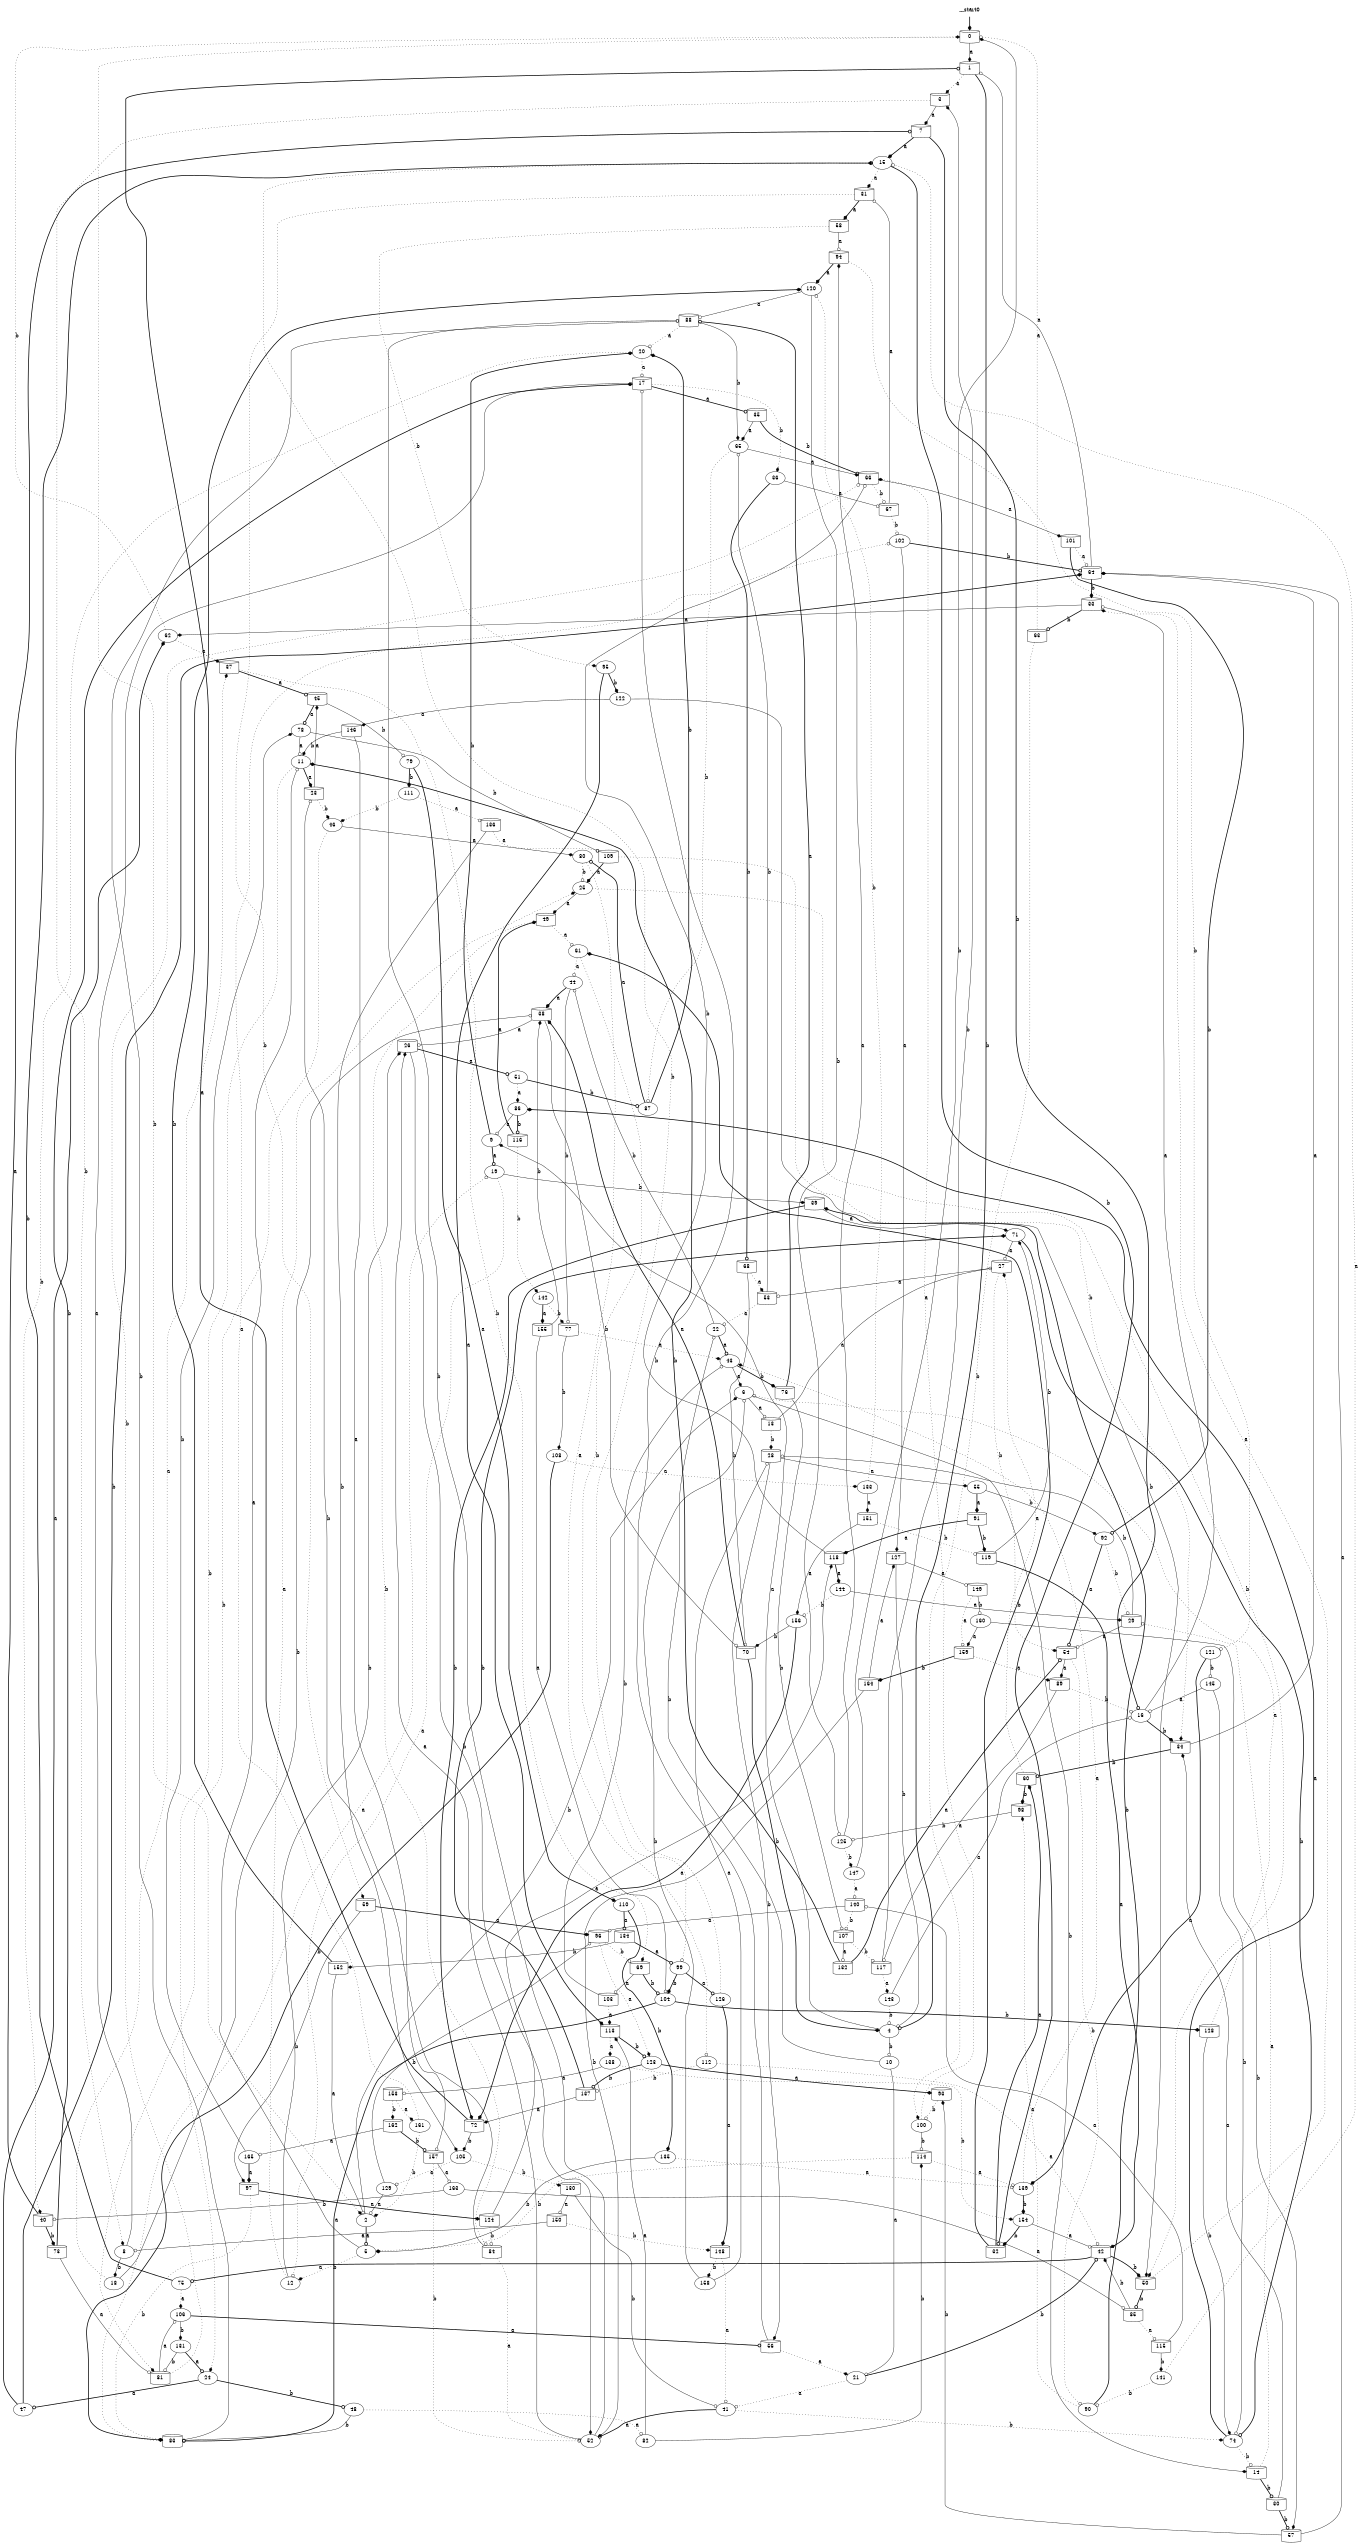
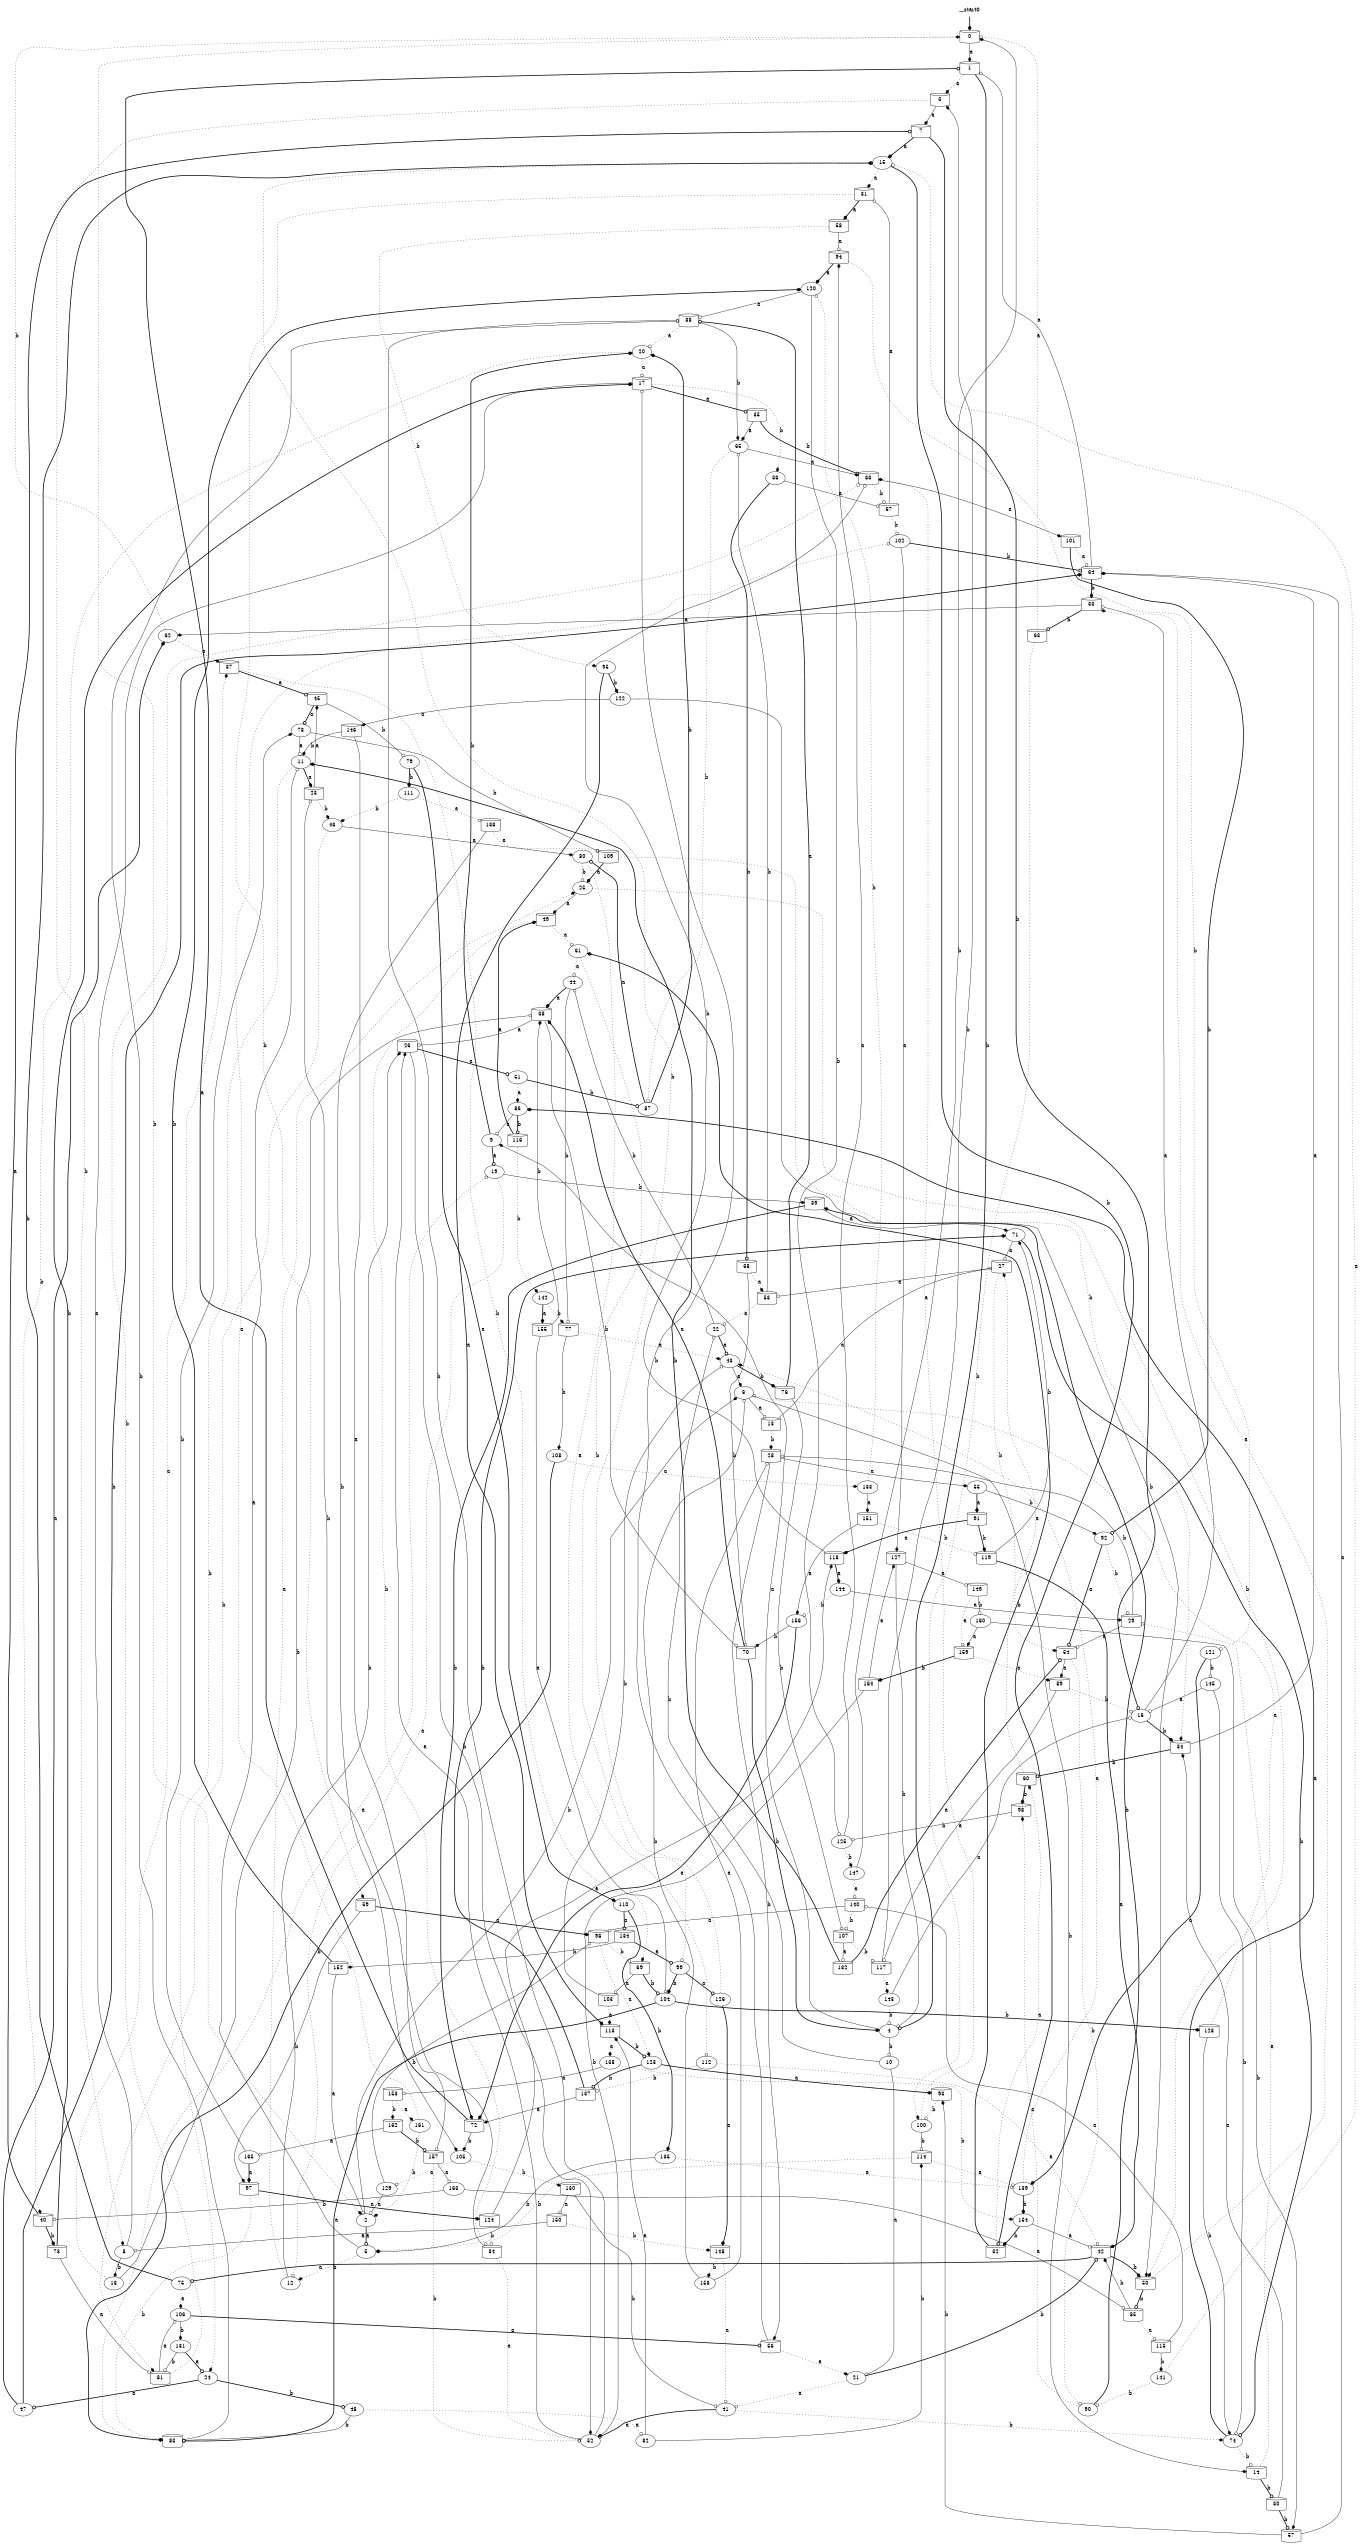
edge "32" -> "60": style bold -> dotted
